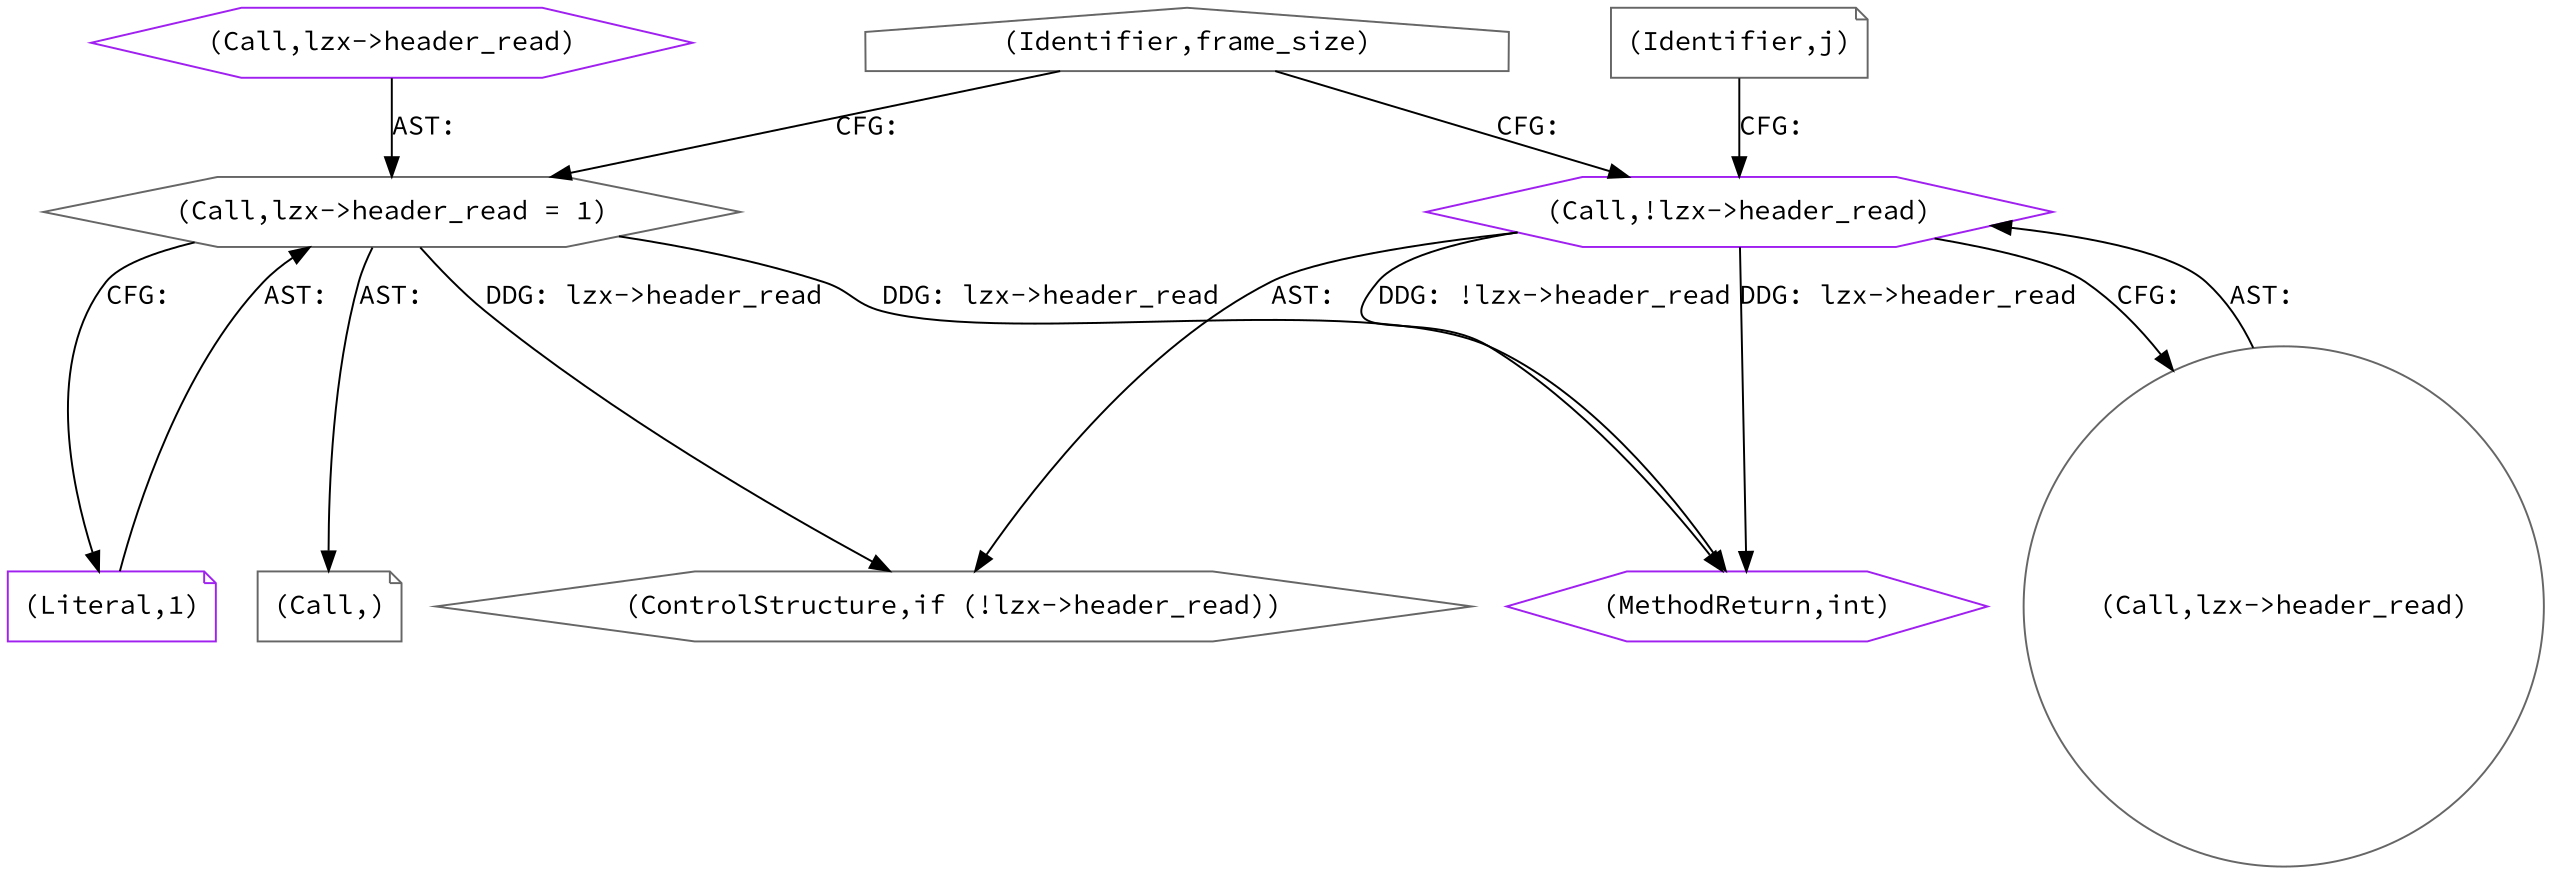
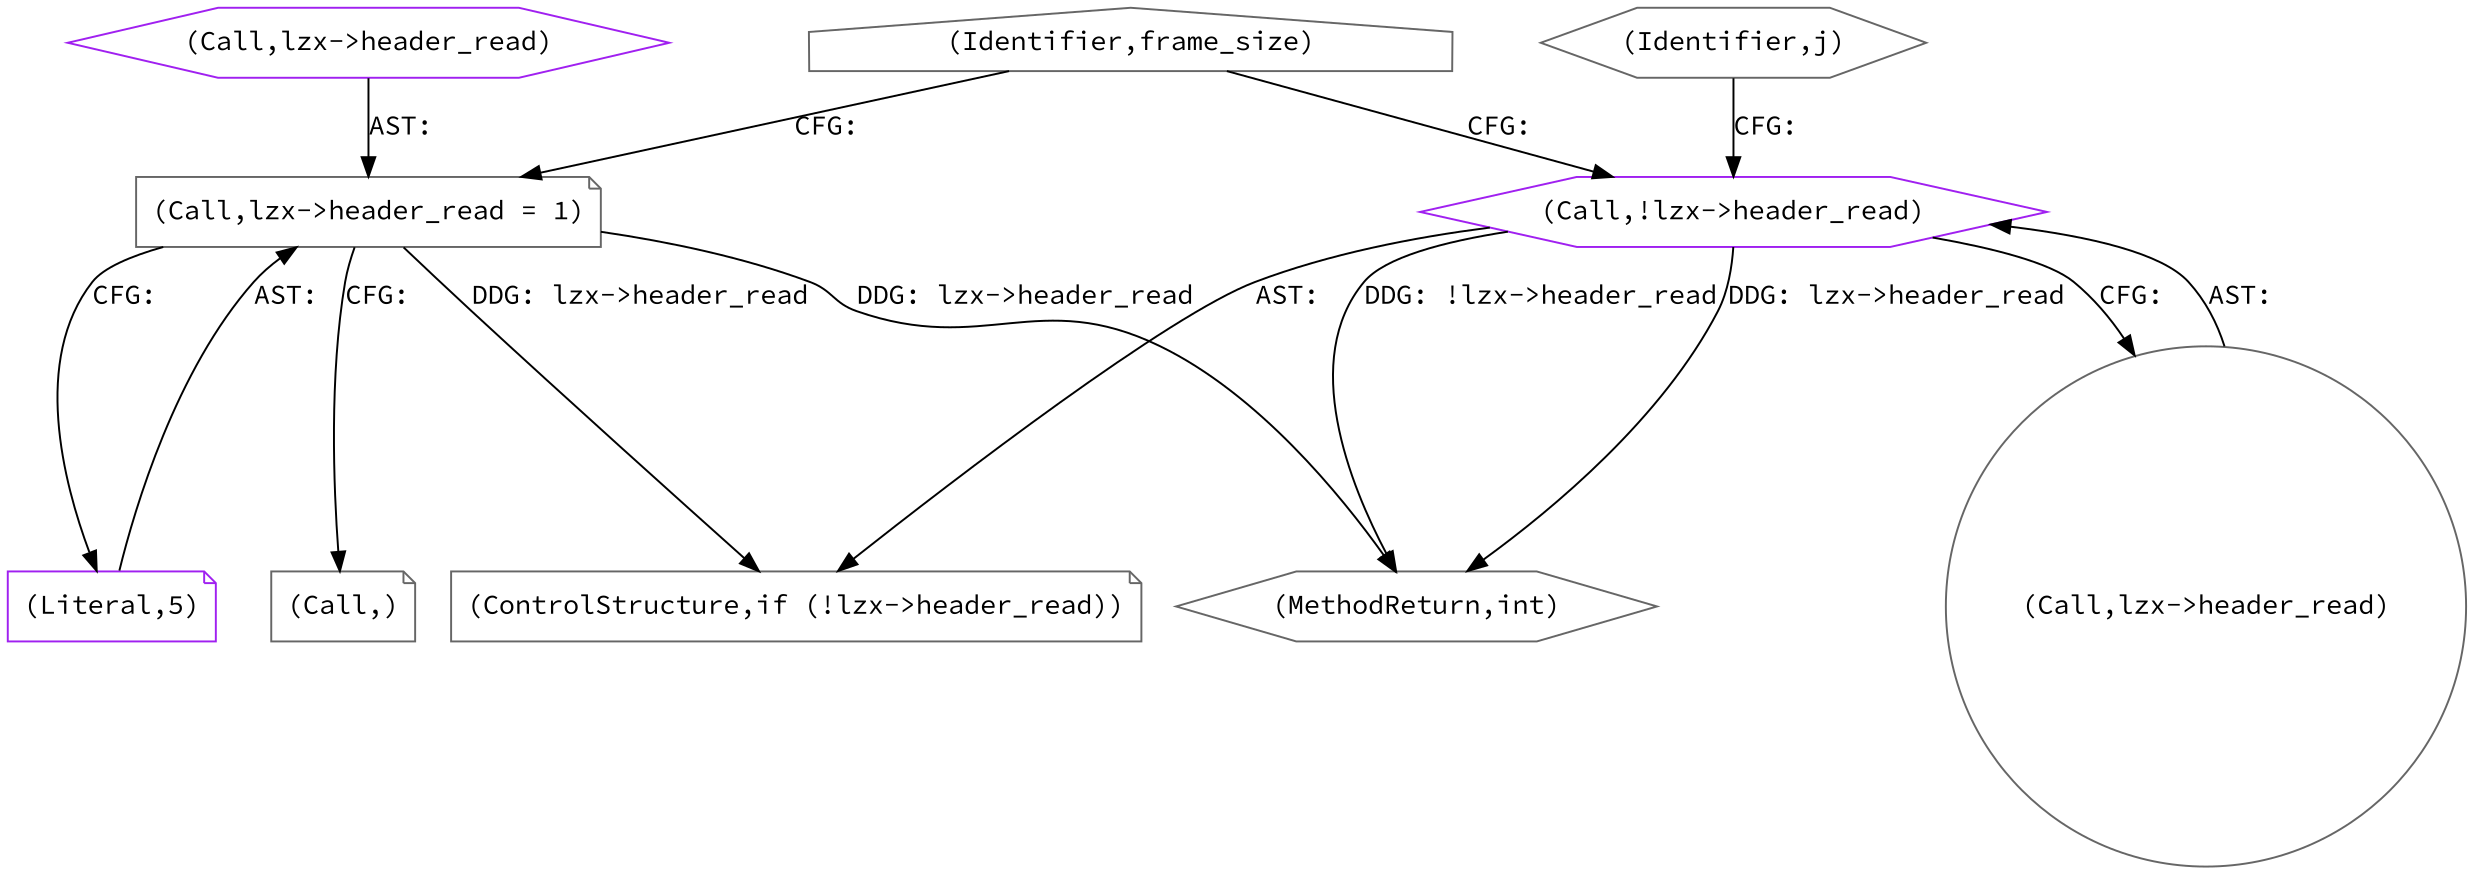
node "(Identifier,j)": shape note -> hexagon
node "(Call,lzx->header_read = 1)": shape hexagon -> note
edge "(Call,lzx->header_read = 1)" -> "(Call,)": label "AST: " -> "CFG: "
node "(Literal,1)": label "(Literal,1)" -> "(Literal,5)"
node "(ControlStructure,if (!lzx->header_read))": shape hexagon -> note
node "(MethodReturn,int)": color purple -> gray40
